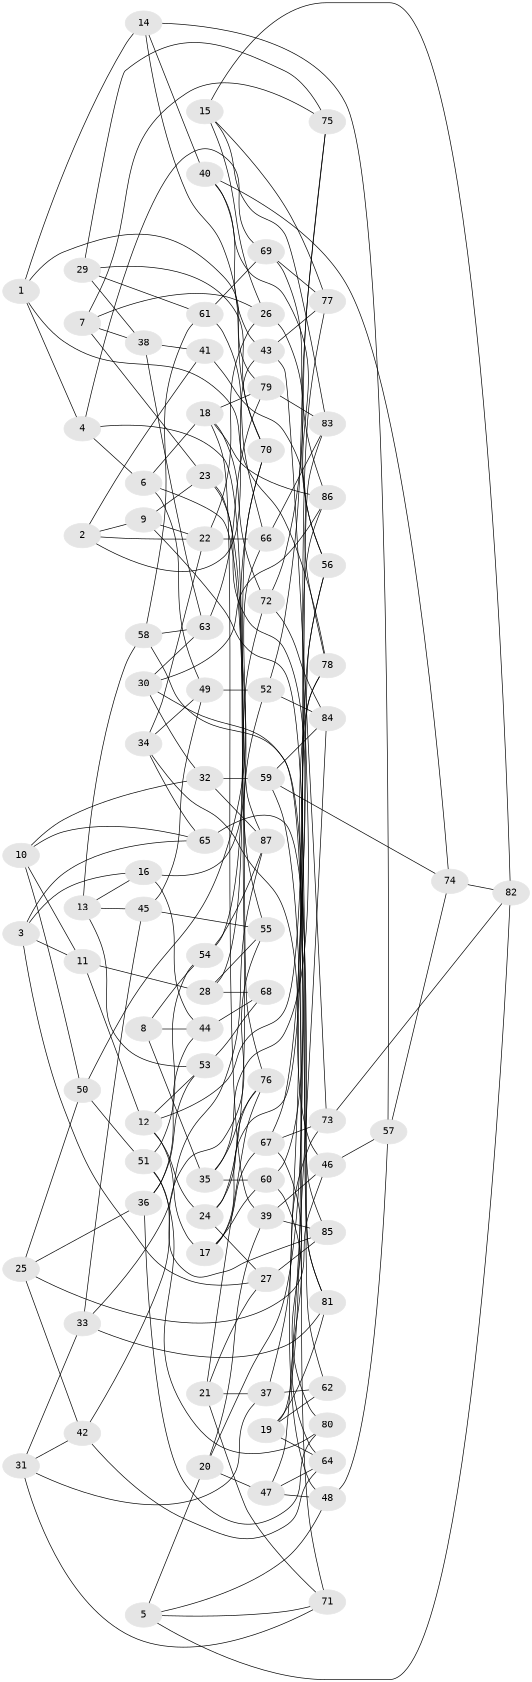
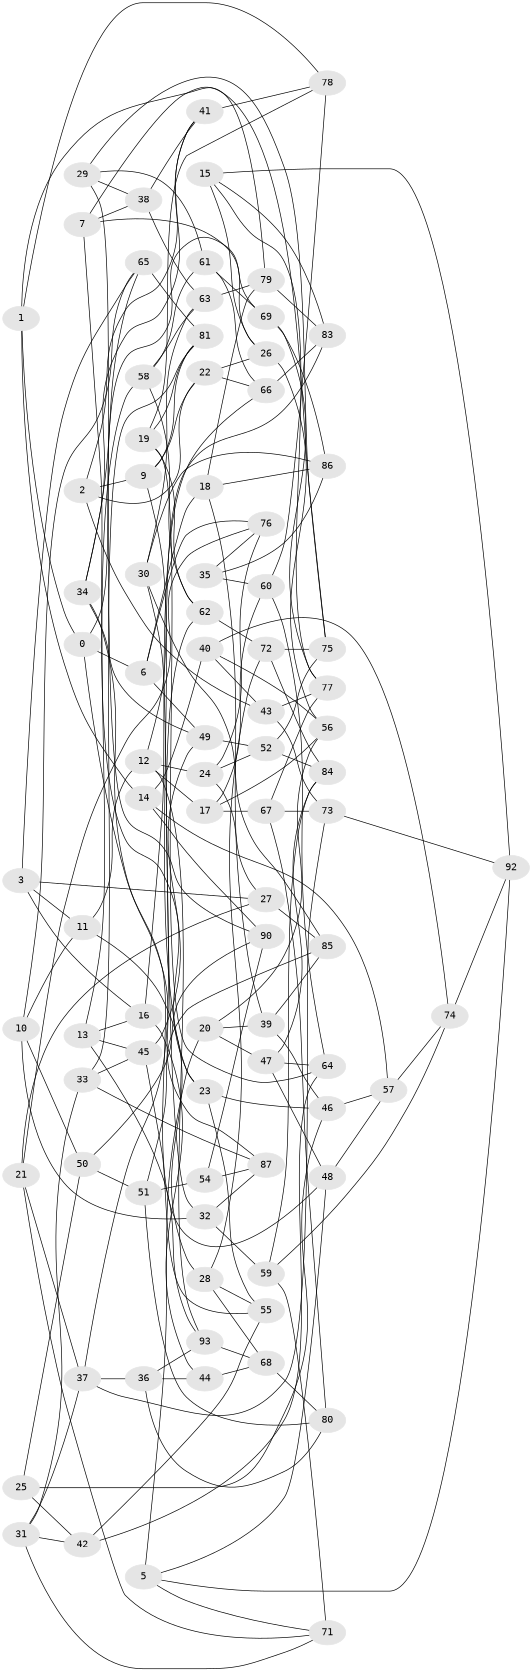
node "4": label "4" -> "0"
node "70": label "70" -> "90"
edge "18" -- "72": now "62" -- "72"
edge "22" -- "34": now "41" -- "34"
node "82": label "82" -> "92"
node "8": removed
node "53": label "53" -> "93"
edge "36" -- "25": now "36" -- "37"
edge "68" -- "80": added
